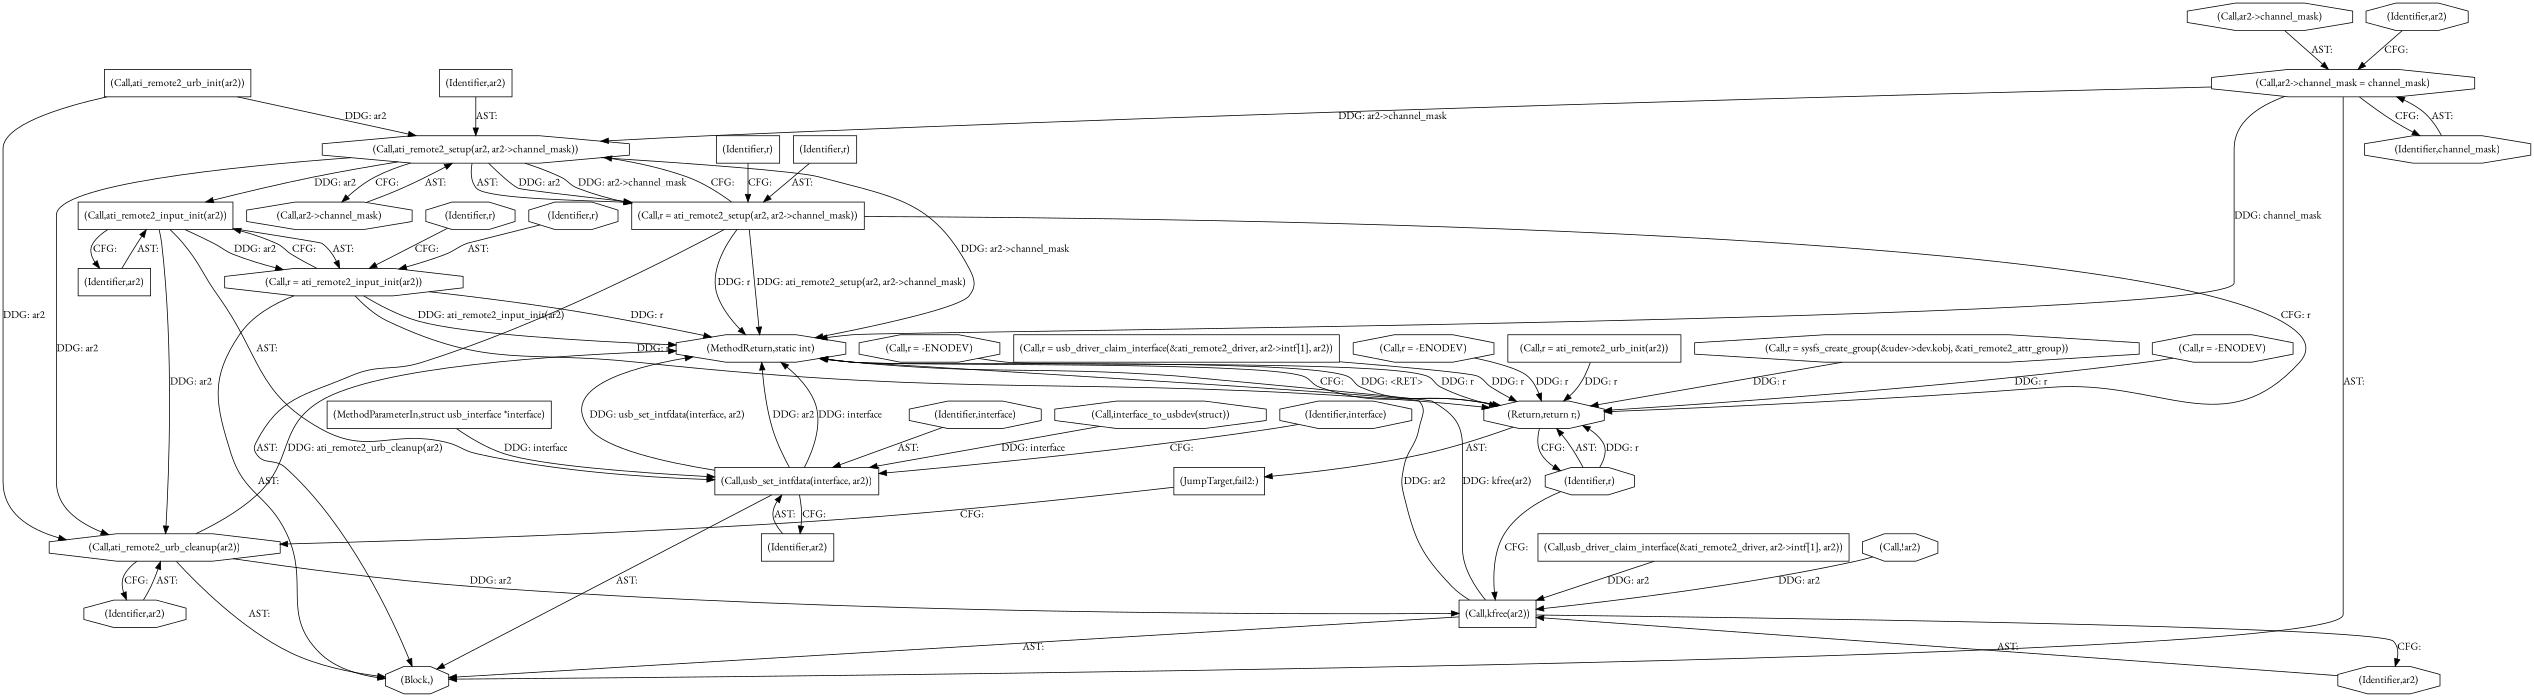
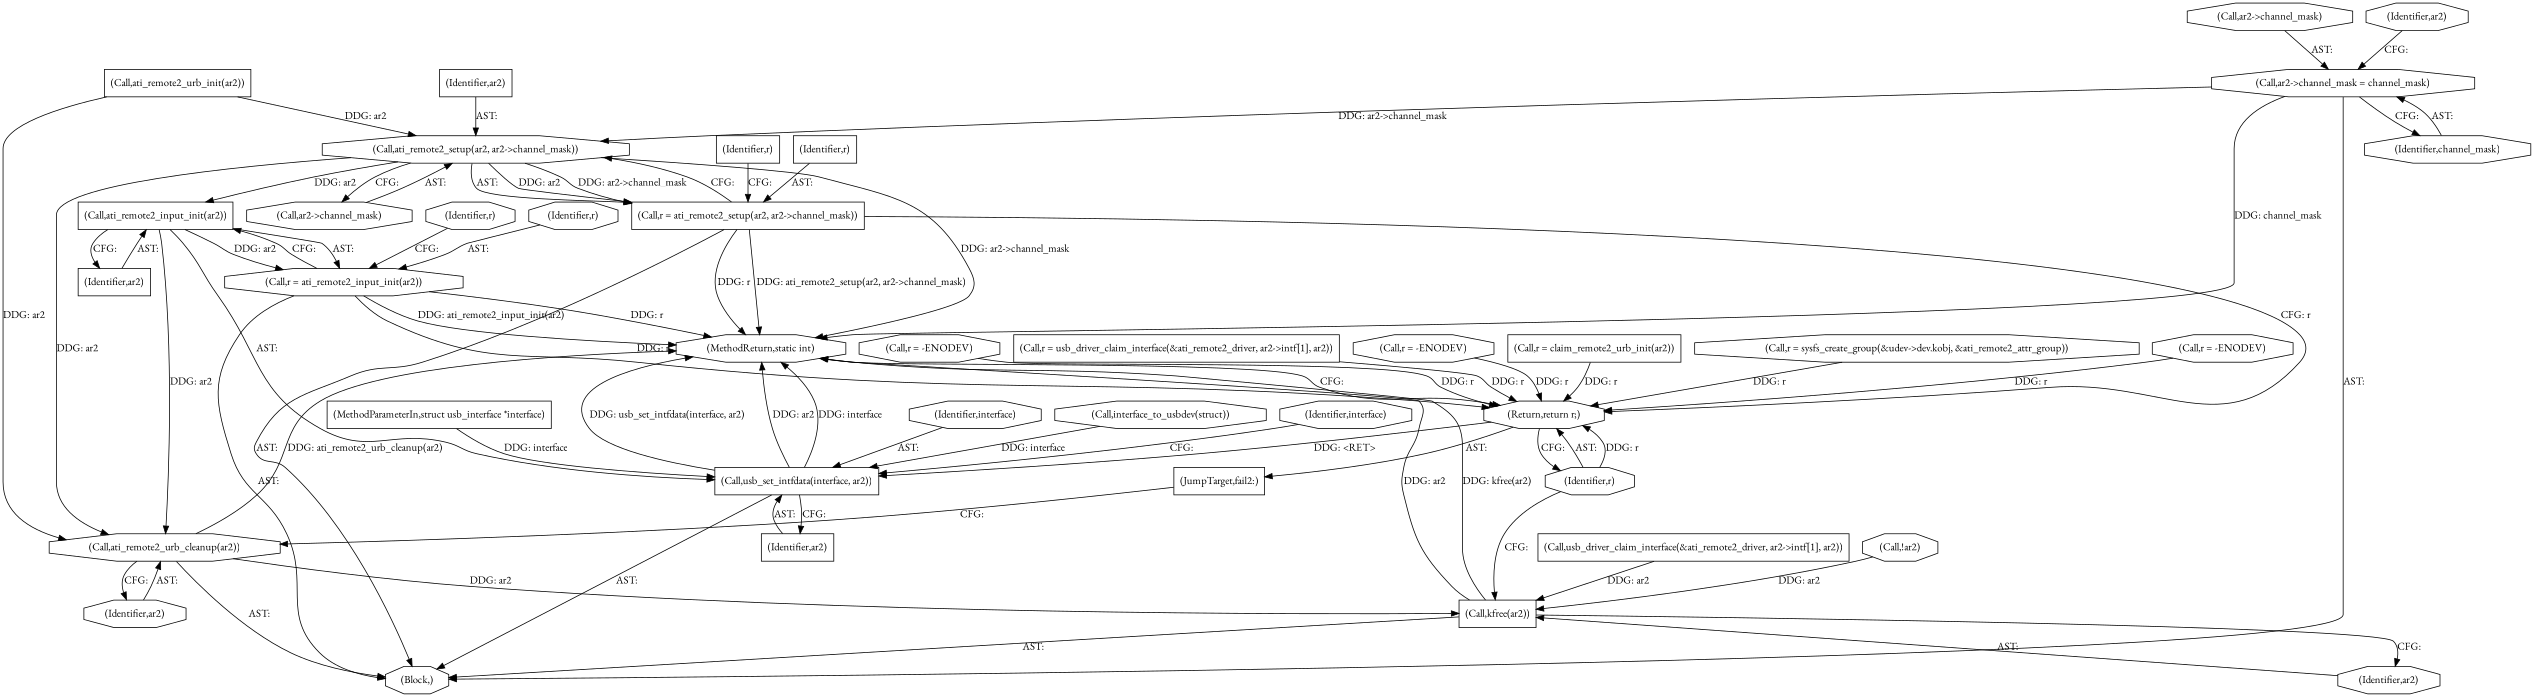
node "(Call,r = ati_remote2_urb_init(ar2))": label "(Call,r = ati_remote2_urb_init(ar2))" -> "(Call,r = claim_remote2_urb_init(ar2))"
edge "(Return,return r;)" -> "(MethodReturn,static int)": now "(Return,return r;)" -> "(Call,usb_set_intfdata(interface, ar2))"
